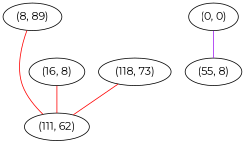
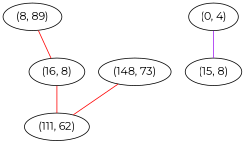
node "(0, 0)": label "(0, 0)" -> "(0, 4)"
node "(118, 73)": label "(118, 73)" -> "(148, 73)"
node "(55, 8)": label "(55, 8)" -> "(15, 8)"
edge "(8, 89)" -- "(111, 62)": now "(8, 89)" -- "(16, 8)"
